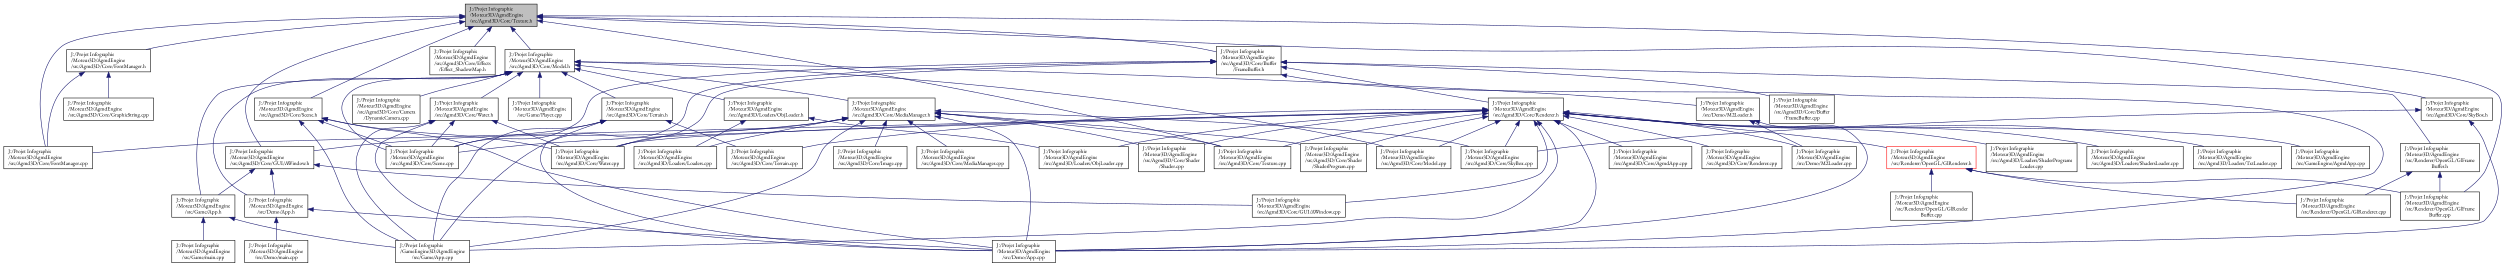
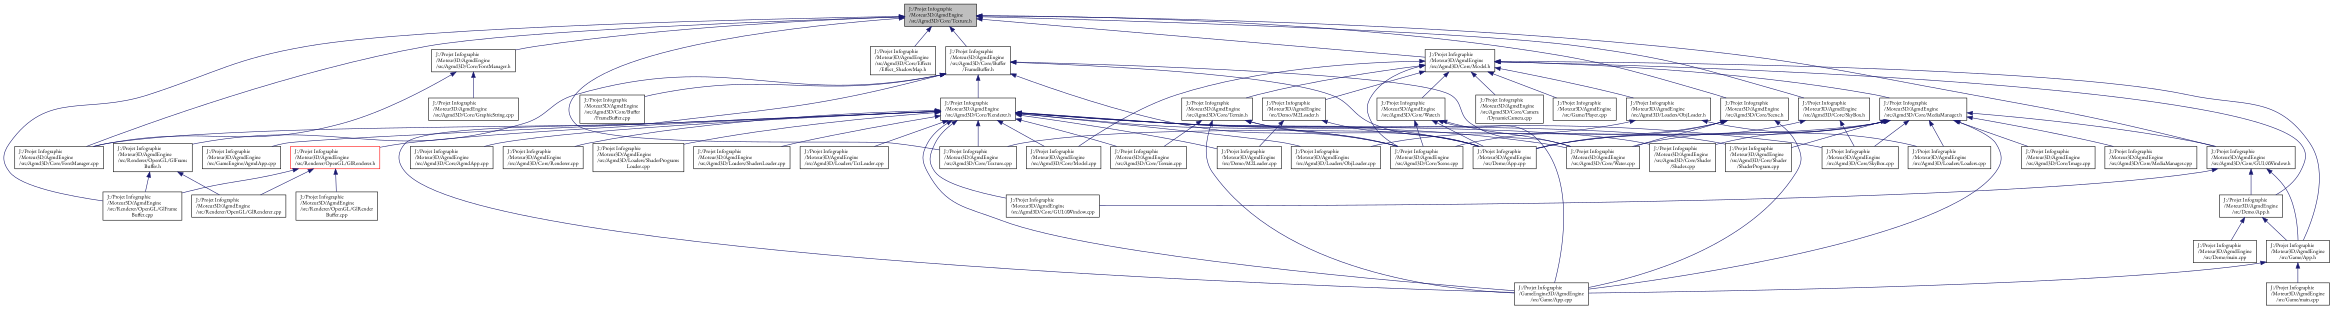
edge "J:/Projet Infographie /Moteur3D/AgmdEngine /src/Demo/App.cpp" -> "J:/Projet Infographie /Moteur3D/AgmdEngine /src/Demo/App.h": now "J:/Projet Infographie /Moteur3D/AgmdEngine /src/Game/App.h" -> "J:/Projet Infographie /Moteur3D/AgmdEngine /src/Demo/App.h"
